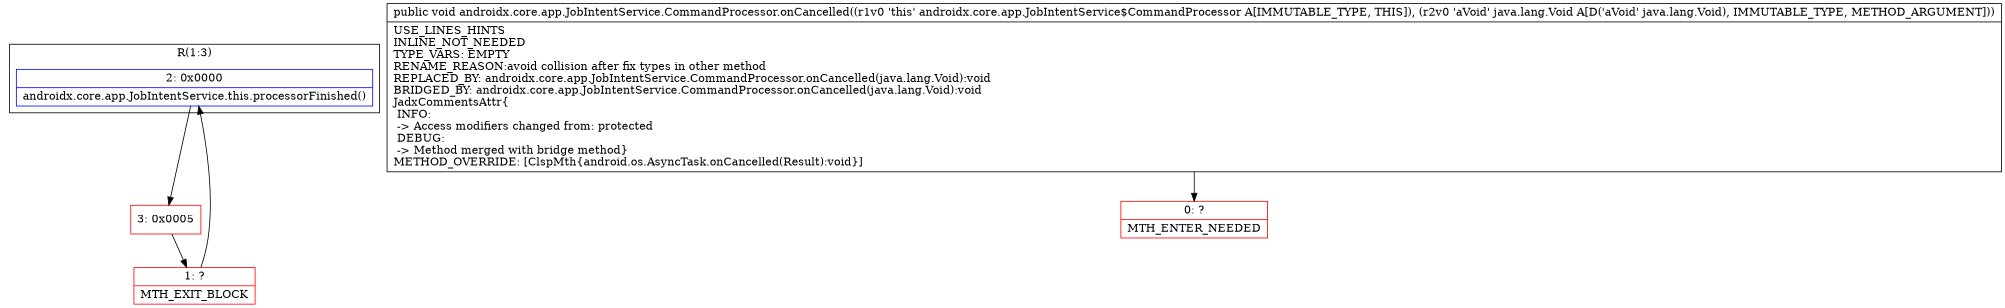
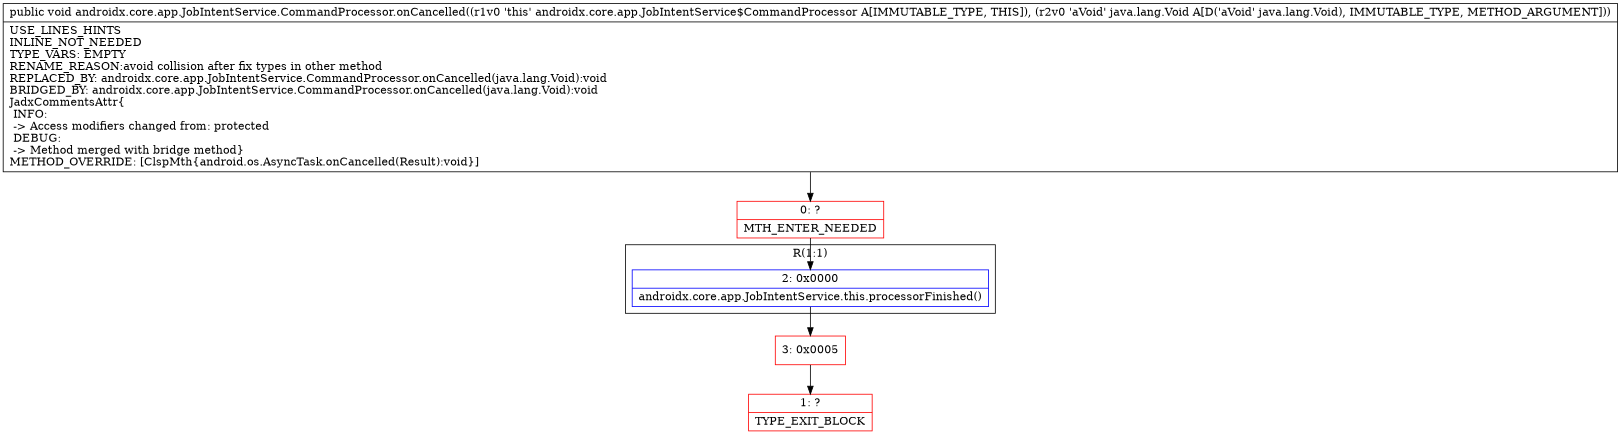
cluster "R(1:3)": label "R(1:3)" -> "R(1:1)"
edge "1: ?" -> "2: 0x0000": now "0: ?" -> "2: 0x0000"
node "1: ?": text "MTH_EXIT_BLOCK" -> "TYPE_EXIT_BLOCK"
